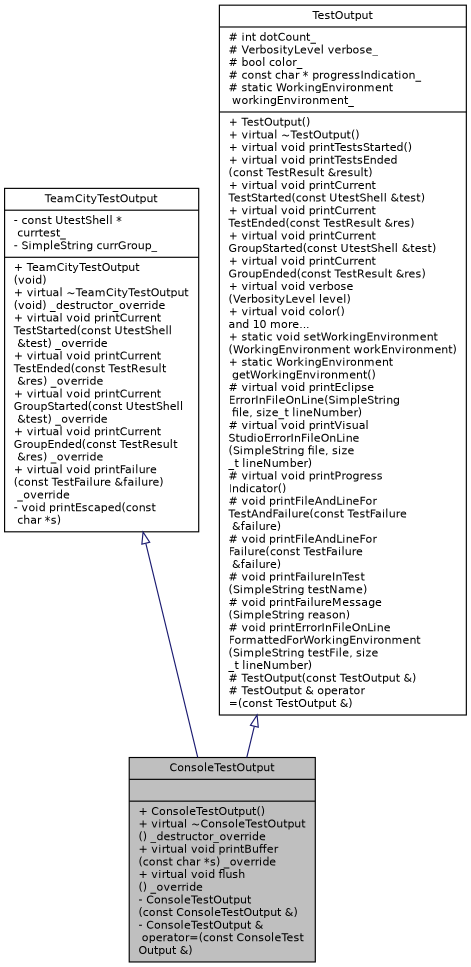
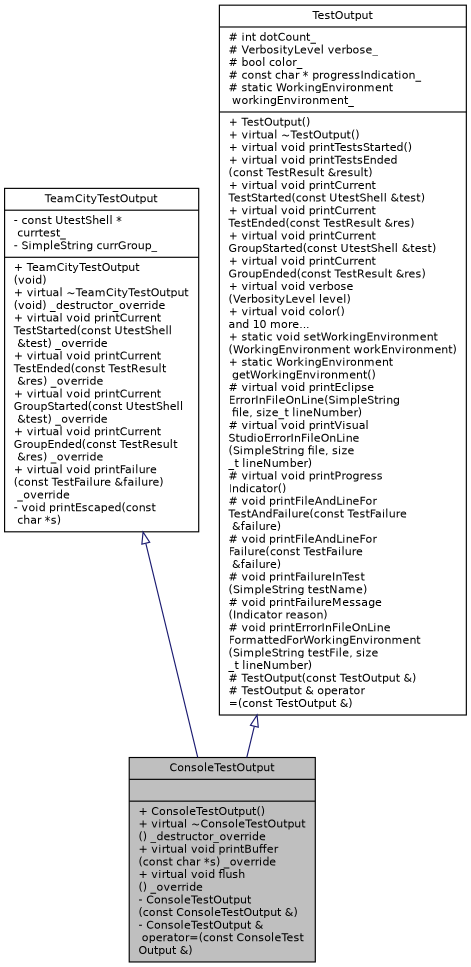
node "TestOutput": text "(SimpleString reason)" -> "(Indicator reason)"
